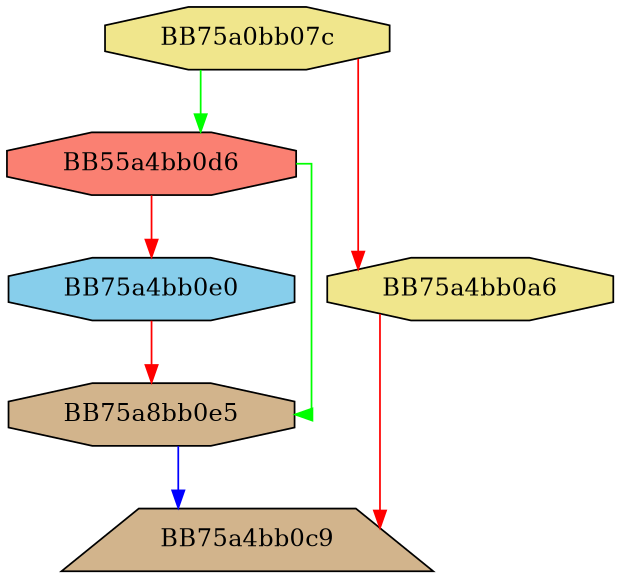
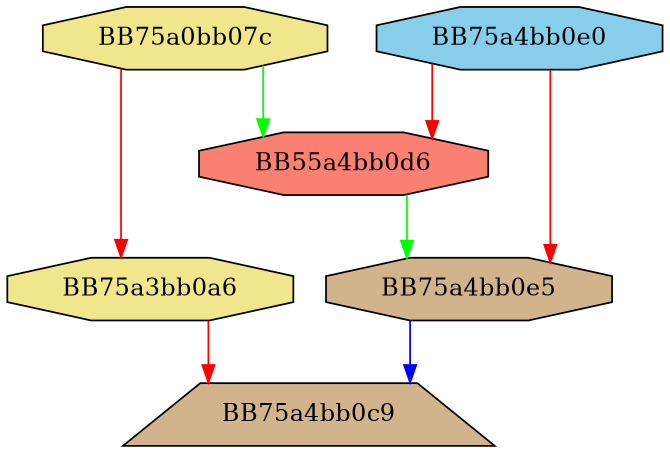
edge "BB55a4bb0d6" -> "BB75a4bb0e0": reversed
node "BB75a4bb0a6": label "BB75a4bb0a6" -> "BB75a3bb0a6"
node "BB75a8bb0e5": label "BB75a8bb0e5" -> "BB75a4bb0e5"
